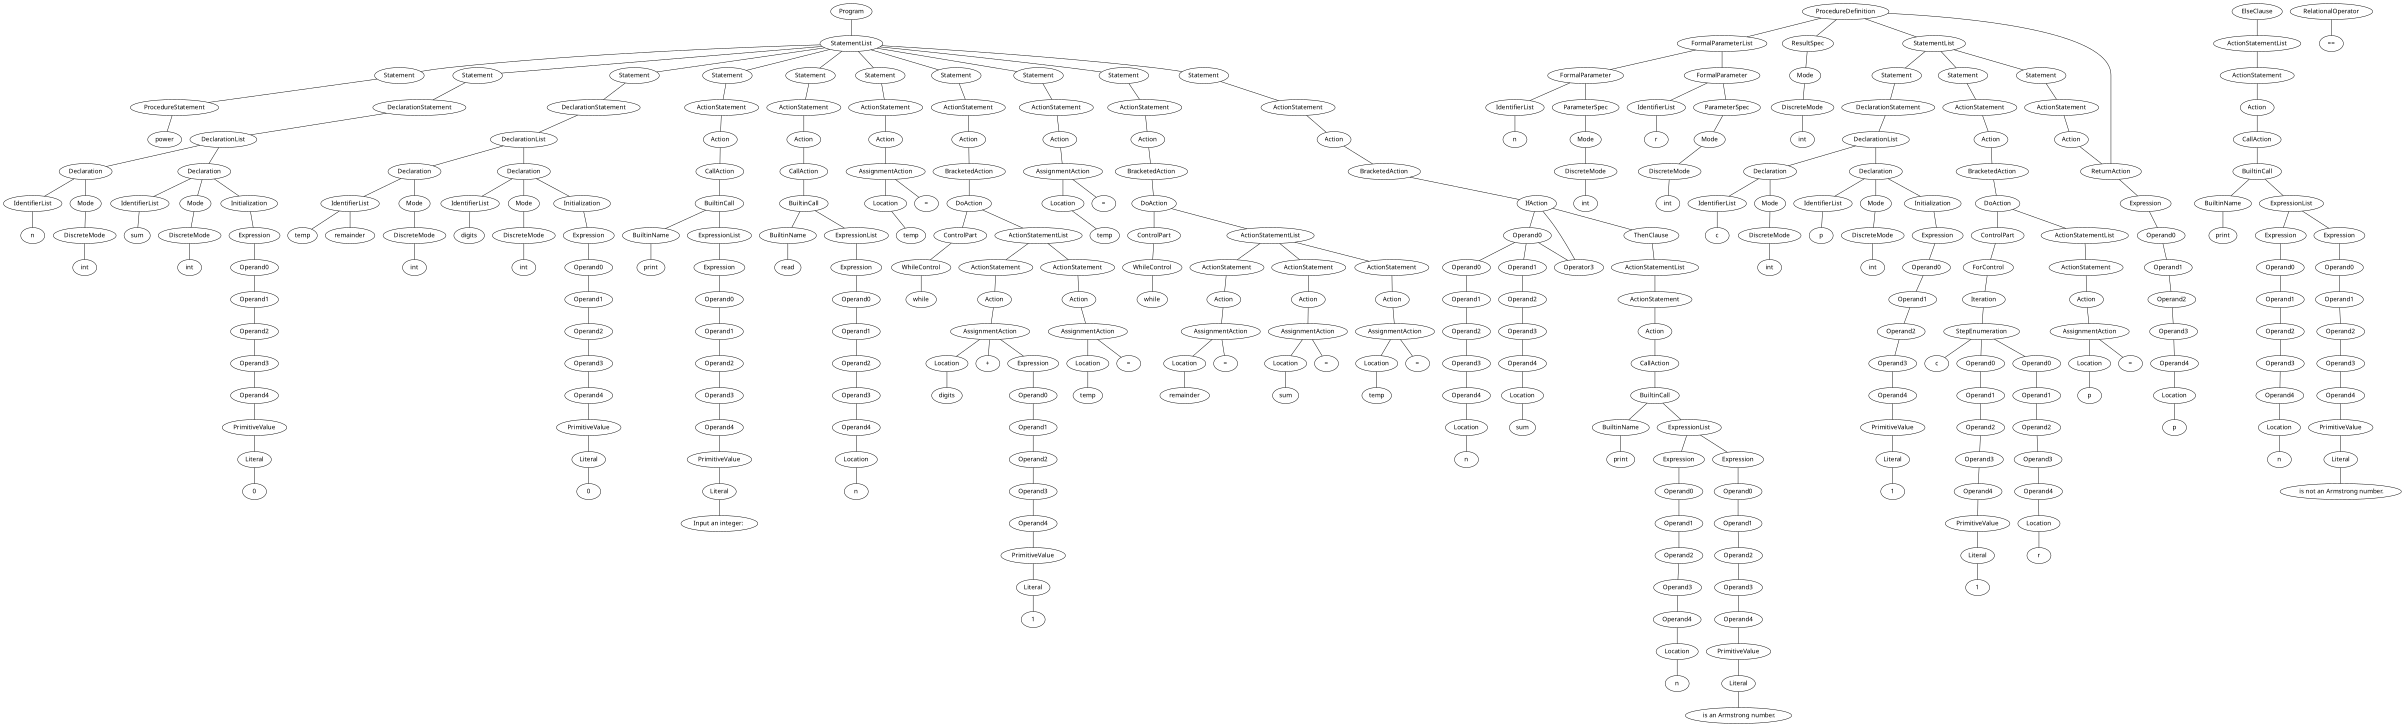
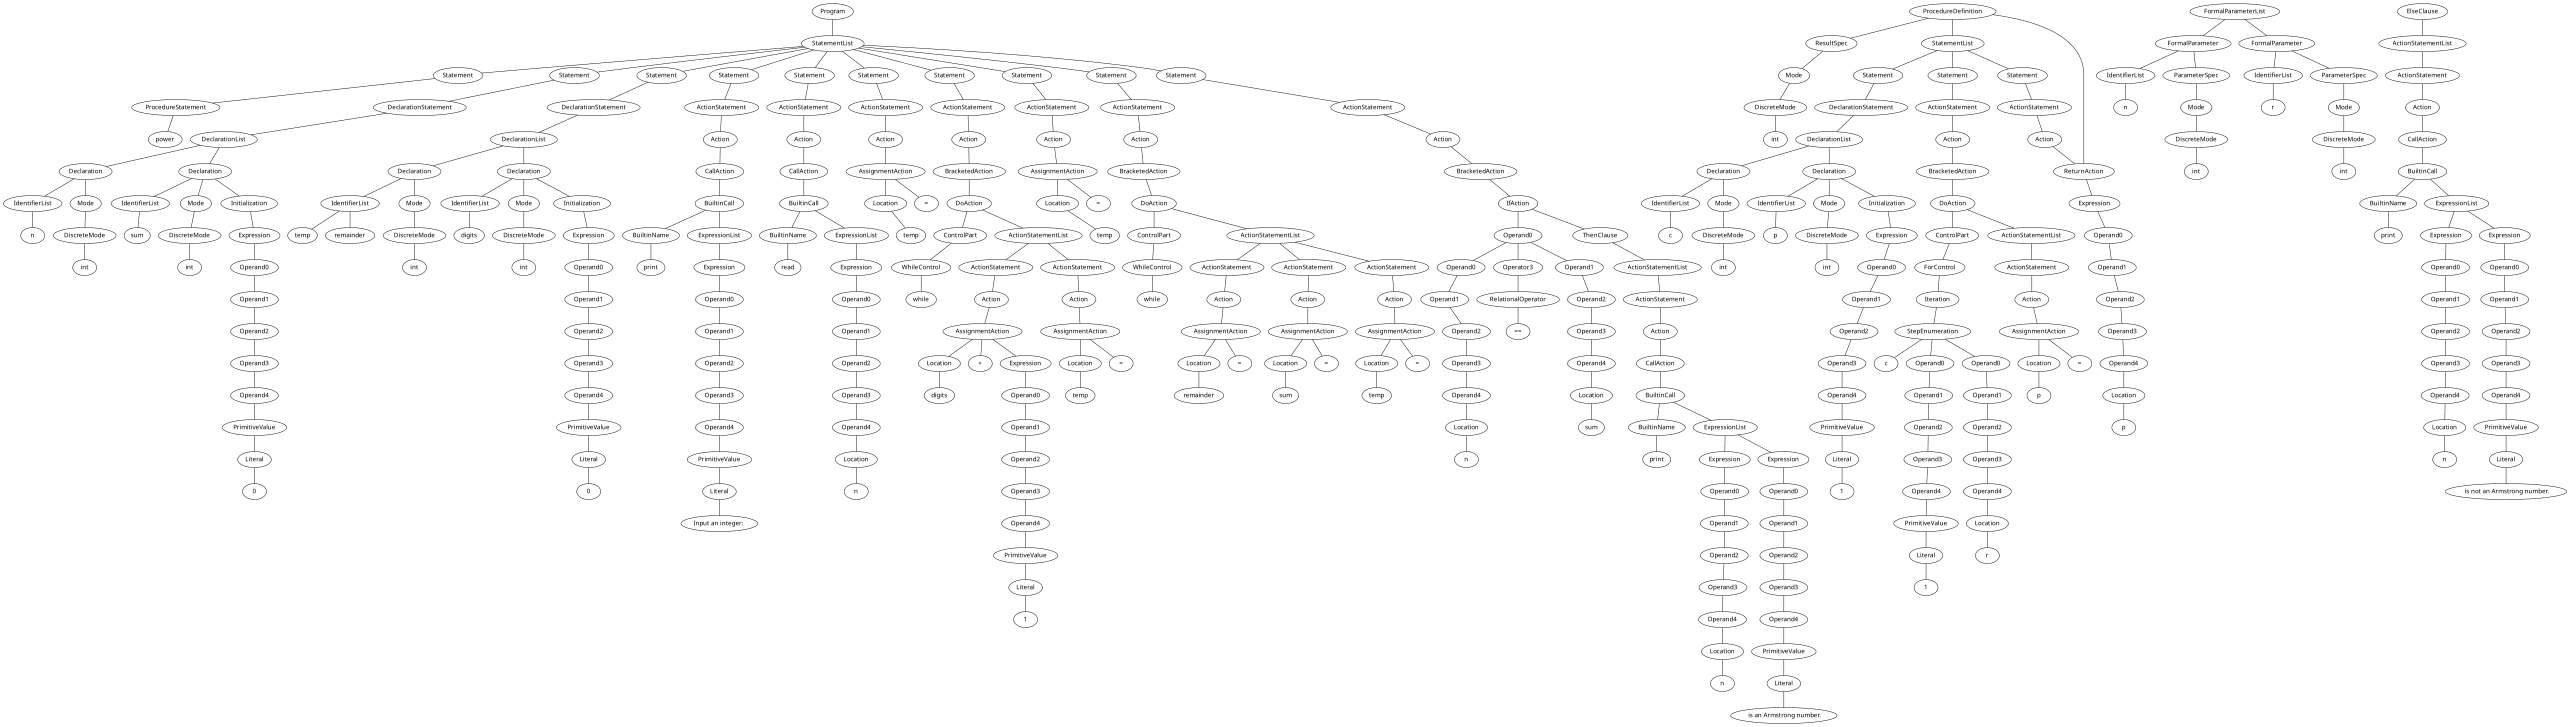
edge "ProcedureDefinition" -- "FormalParameterList": removed
edge "IfAction" -- "Operator3": now "RelationalOperator" -- "Operator3"
